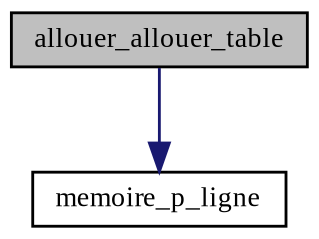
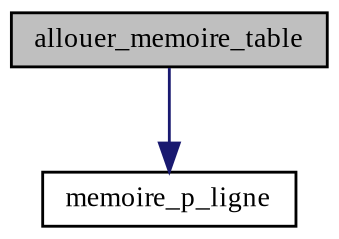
node "allouer_allouer_table": label "allouer_allouer_table" -> "allouer_memoire_table"
